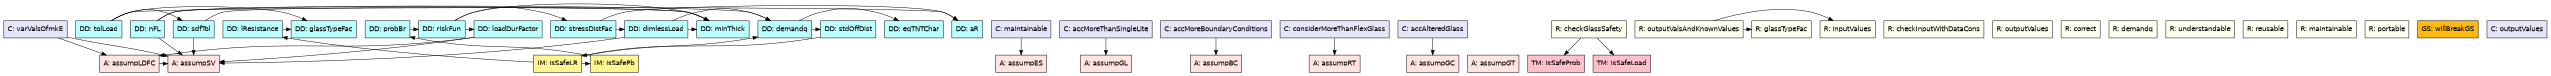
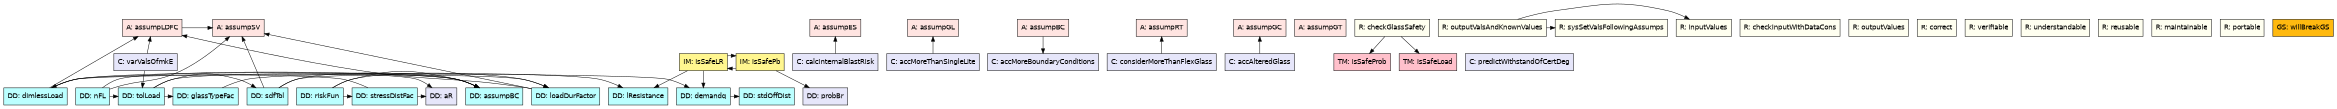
edge "DD: nFL" -> "DD: demandq": now "DD: nFL" -> "DD: tolLoad"
edge "DD: lResistance" -> "DD: glassTypeFac": reversed
node "DD: probBr": fillcolor paleturquoise1 -> lavender
edge "DD: probBr" -> "DD: riskFun": removed
node "DD: minThick": label "DD: minThick" -> "DD: assumpBC"
node "DD: eqTNTChar": removed
node "DD: aR": fillcolor paleturquoise1 -> lavender
node "C: maintainable": label "C: maintainable" -> "C: calcInternalBlastRisk"
node "R: glassTypeFac": label "R: glassTypeFac" -> "R: sysSetValsFollowingAssumps"
node "R: demandq": label "R: demandq" -> "R: verifiable"
node "C: outputValues": label "C: outputValues" -> "C: predictWithstandOfCertDeg"
edge "C: accMoreBoundaryConditions" -> "A: assumpBC": reversed
edge "C: varValsOfmkE" -> "A: assumpSV": now "C: varValsOfmkE" -> "DD: tolLoad"
edge "DD: stdOffDist" -> "IM: isSafeLR": now "IM: isSafePb" -> "IM: isSafeLR"
edge "DD: dimlessLoad" -> "A: assumpSV": now "DD: dimlessLoad" -> "A: assumpLDFC"
edge "DD: sdfTol" -> "DD: loadDurFactor": added
